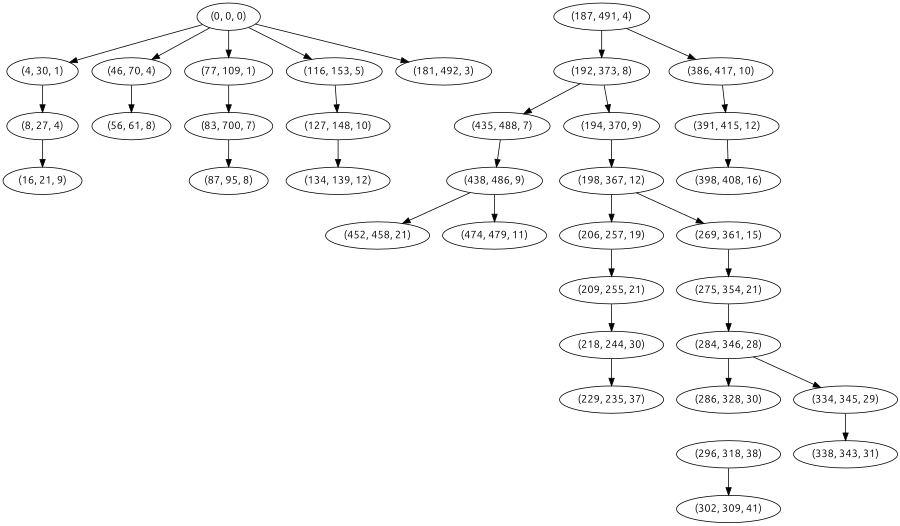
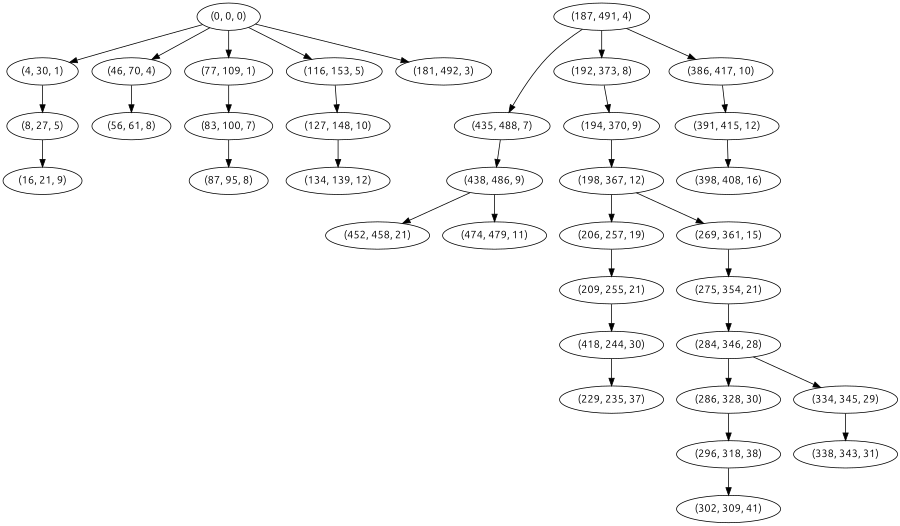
edge "(192, 373, 8)" -> "(435, 488, 7)": now "(187, 491, 4)" -> "(435, 488, 7)"
node "(8, 27, 4)": label "(8, 27, 4)" -> "(8, 27, 5)"
node "(83, 700, 7)": label "(83, 700, 7)" -> "(83, 100, 7)"
node "(218, 244, 30)": label "(218, 244, 30)" -> "(418, 244, 30)"
edge "(286, 328, 30)" -> "(296, 318, 38)": added
